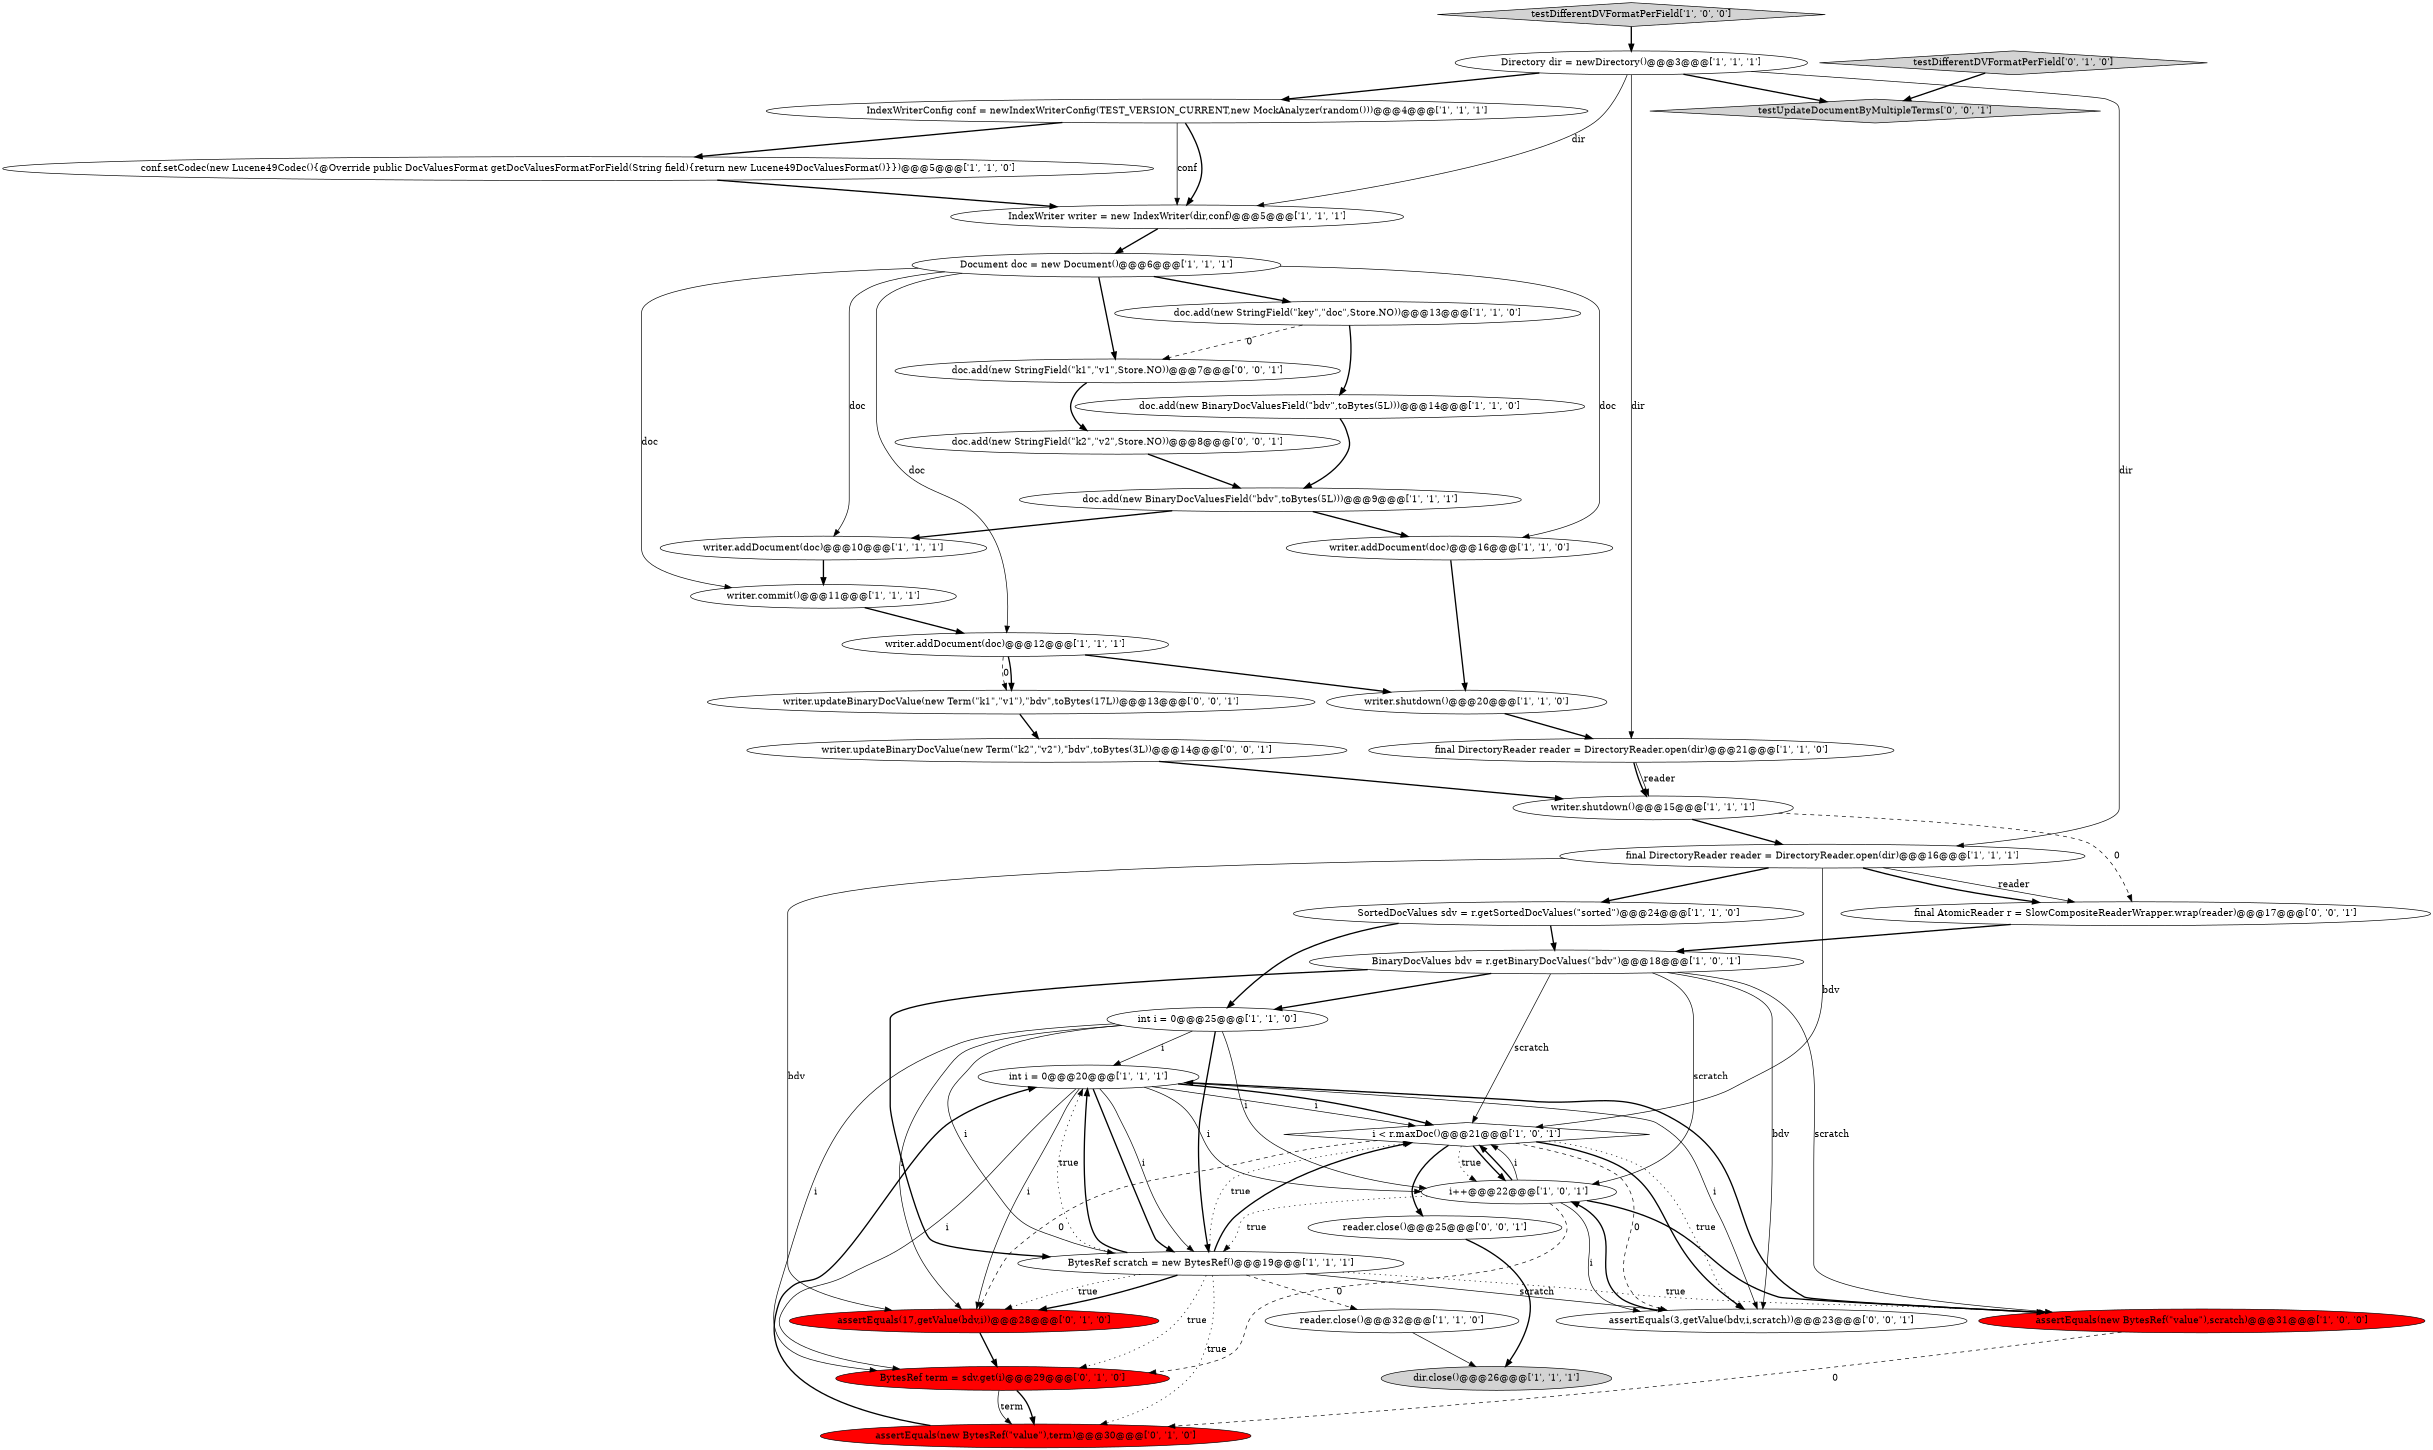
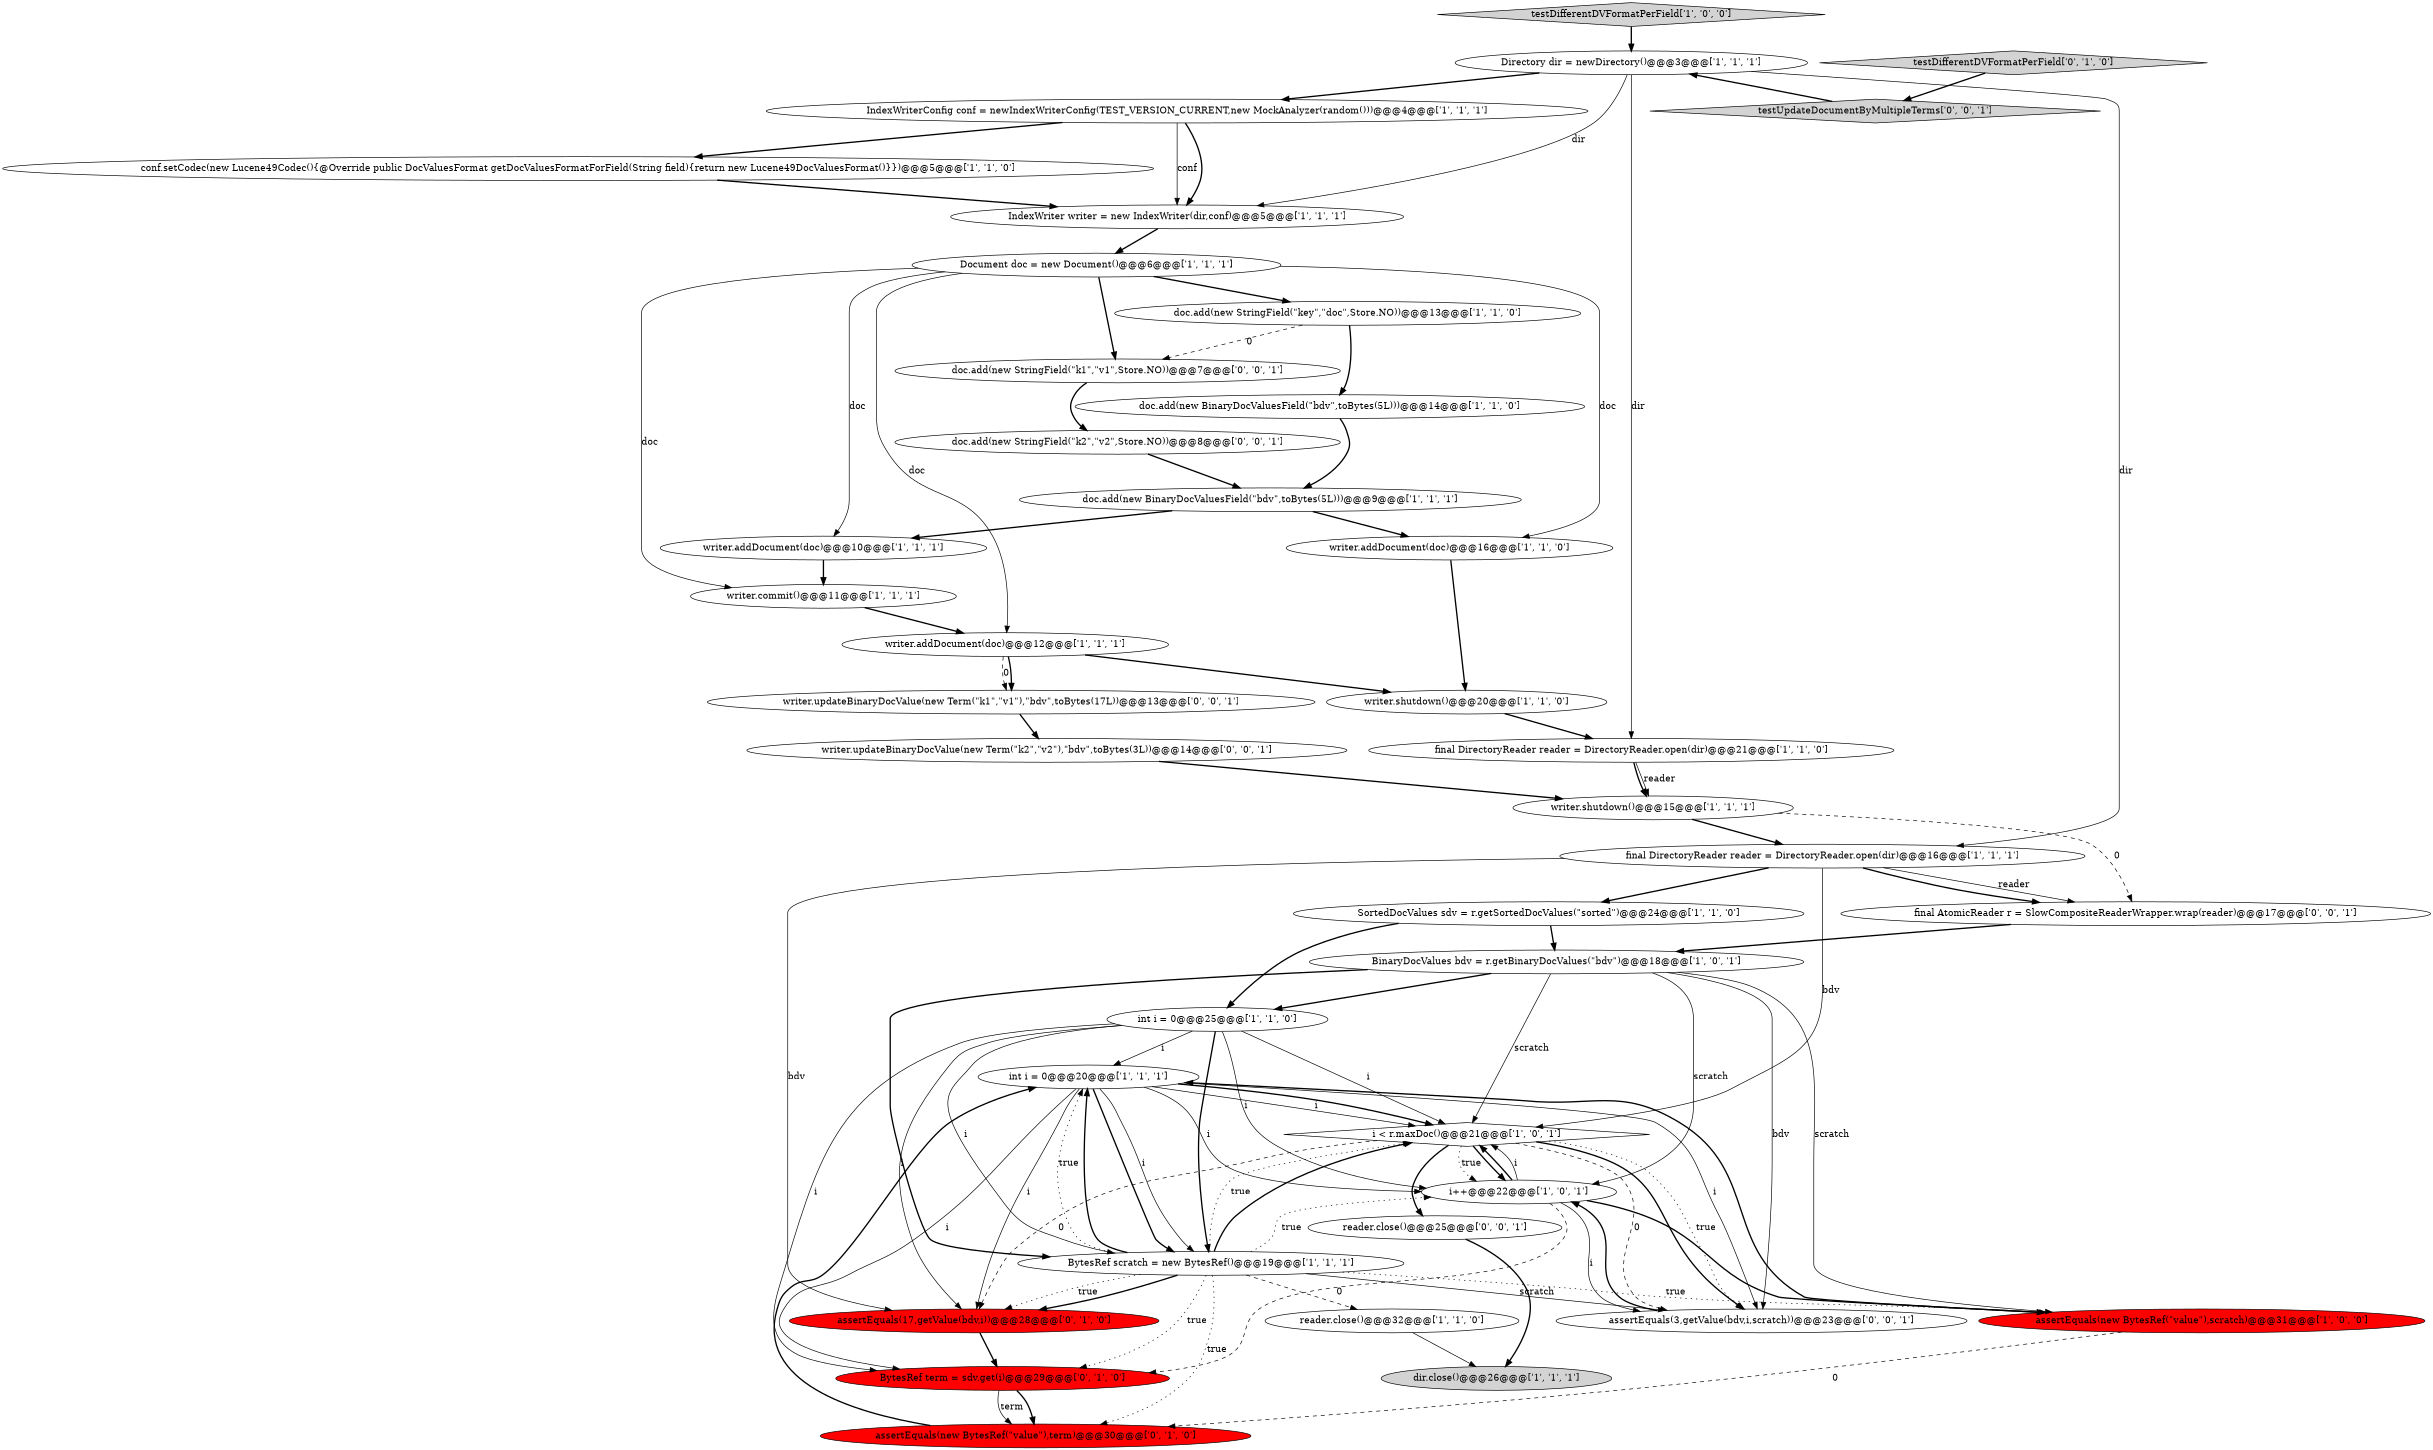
edge "Directory dir = newDirectory()@@@3@@@['1', '1', '1']" -> "testUpdateDocumentByMultipleTerms['0', '0', '1']": reversed
edge "int i = 0@@@25@@@['1', '1', '0']" -> "i < r.maxDoc()@@@21@@@['1', '0', '1']": added, label "i"
edge "i++@@@22@@@['1', '0', '1']" -> "BytesRef scratch = new BytesRef()@@@19@@@['1', '1', '1']": reversed
